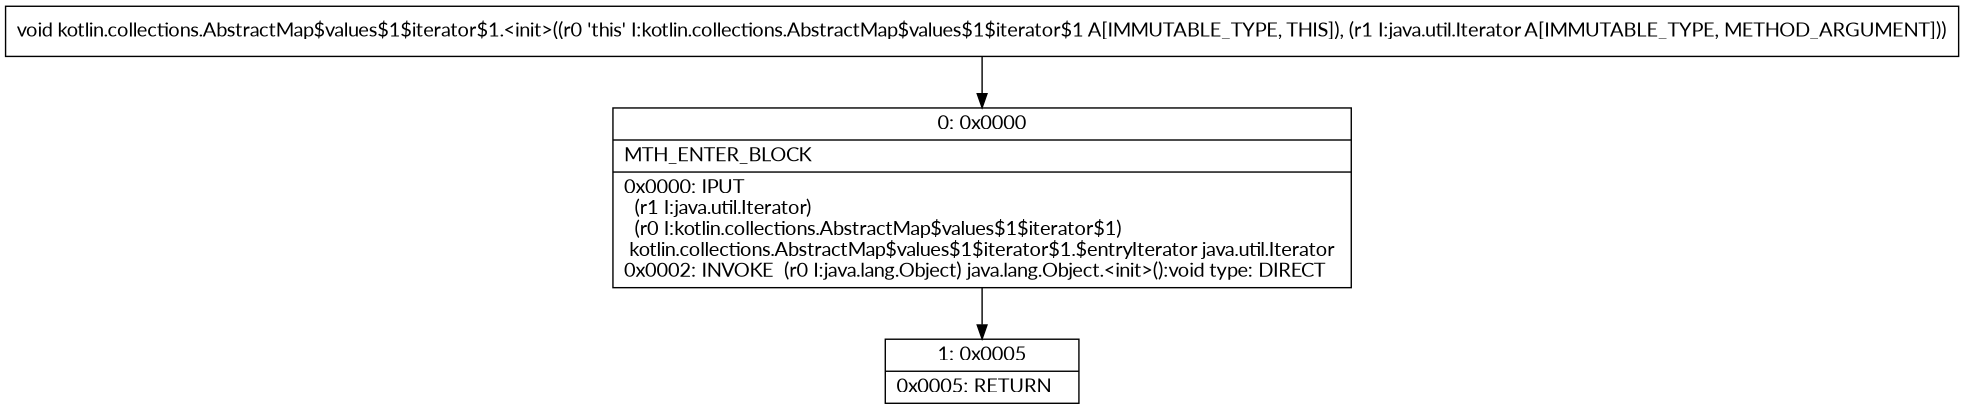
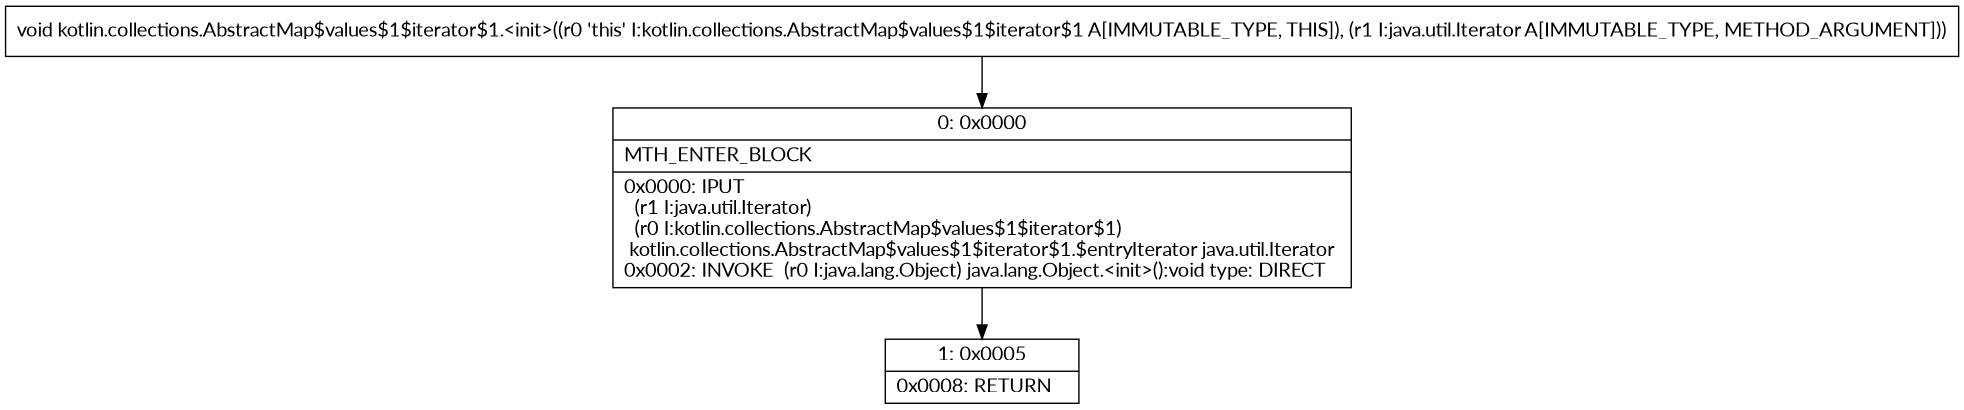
node "1: 0x0005": text "0x0005: RETURN" -> "0x0008: RETURN"
